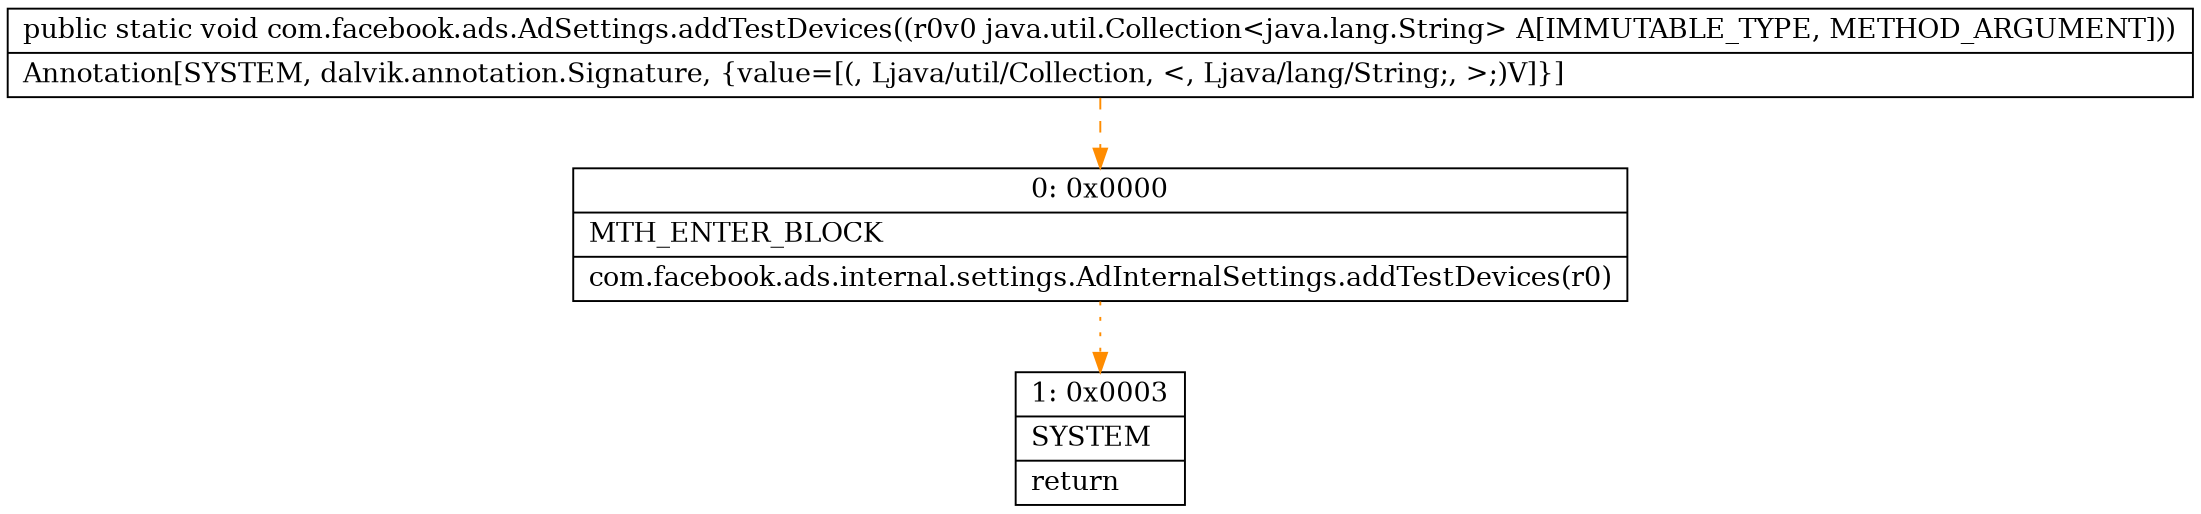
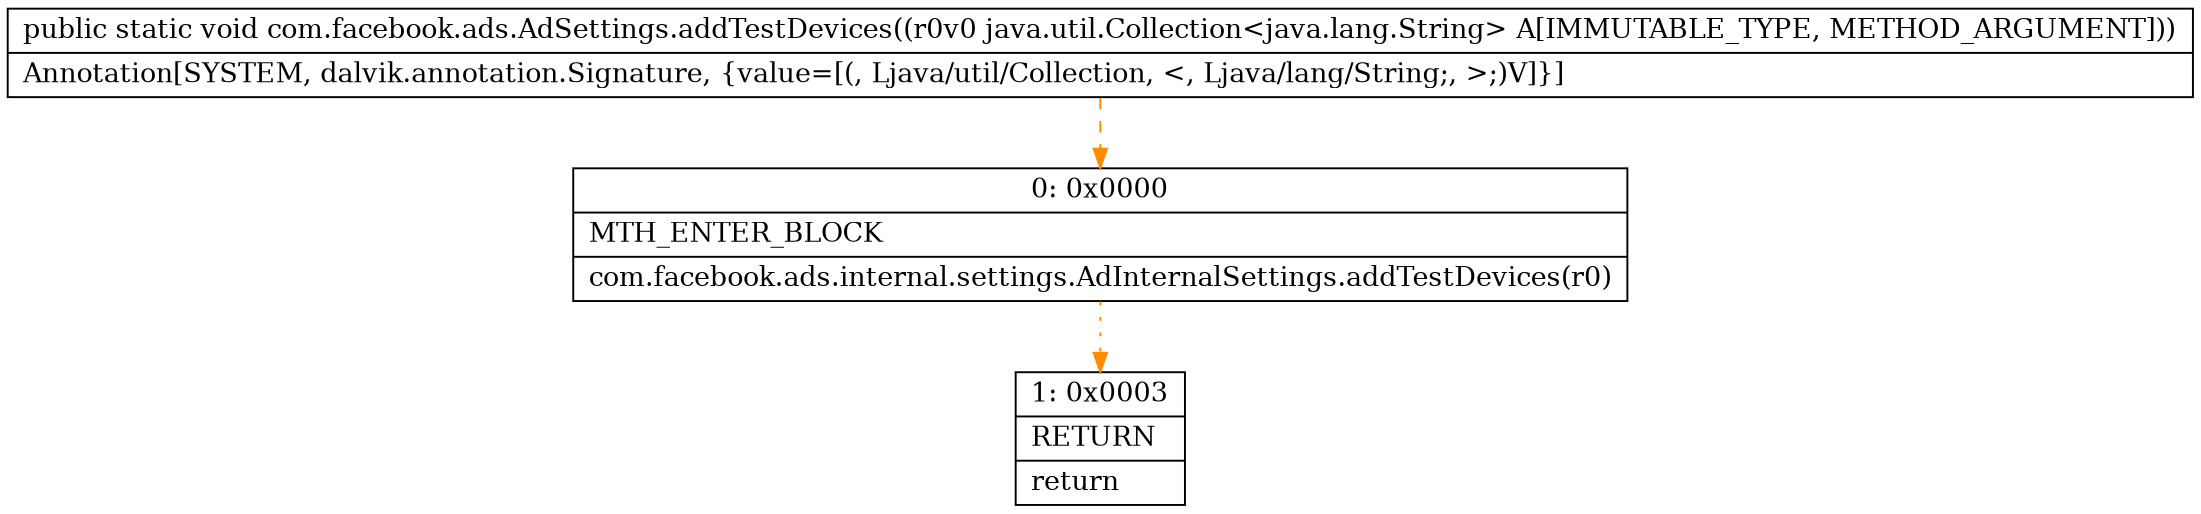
node "1: 0x0003": text "SYSTEM" -> "RETURN"
